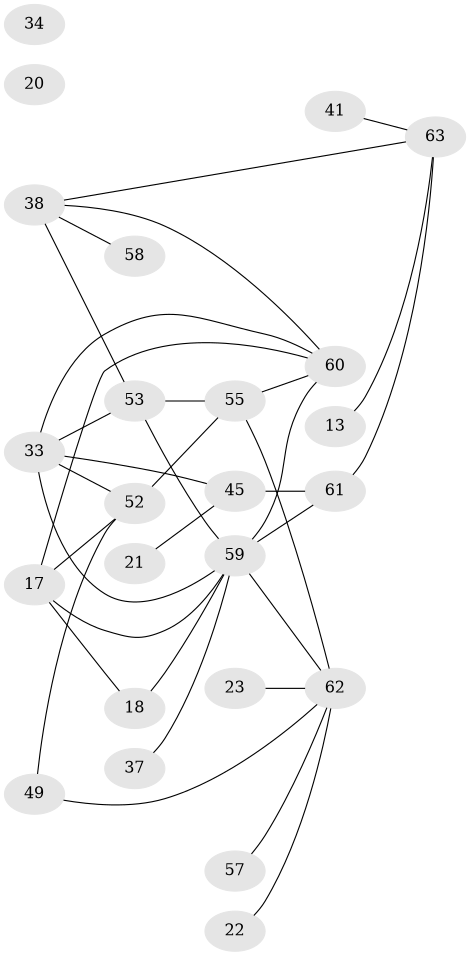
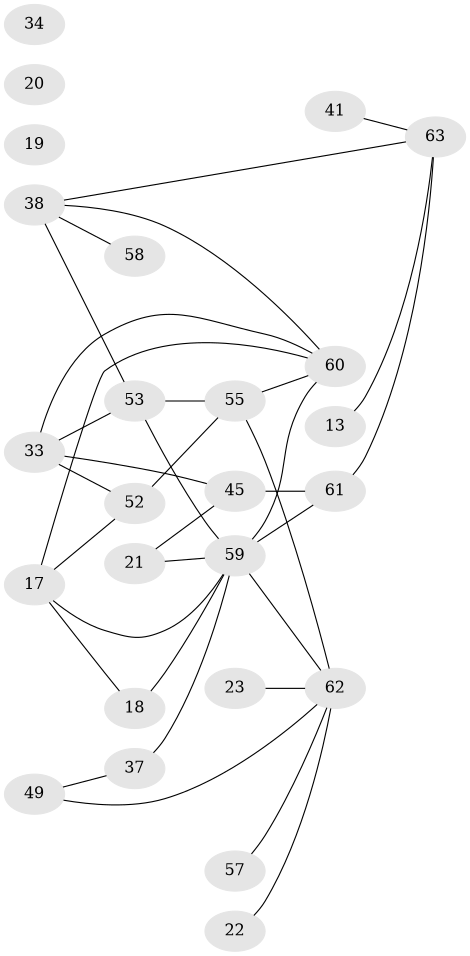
node "19": added
edge "33" -- "59": now "21" -- "59"
edge "52" -- "49": now "37" -- "49"
